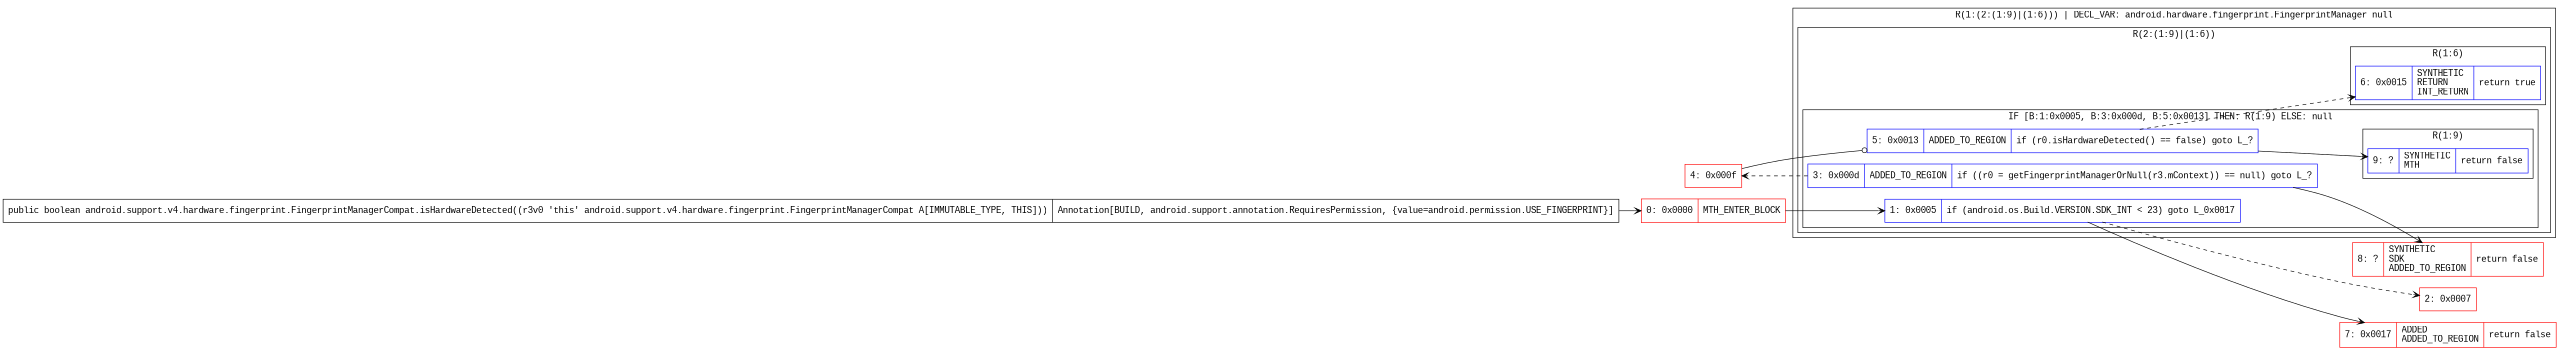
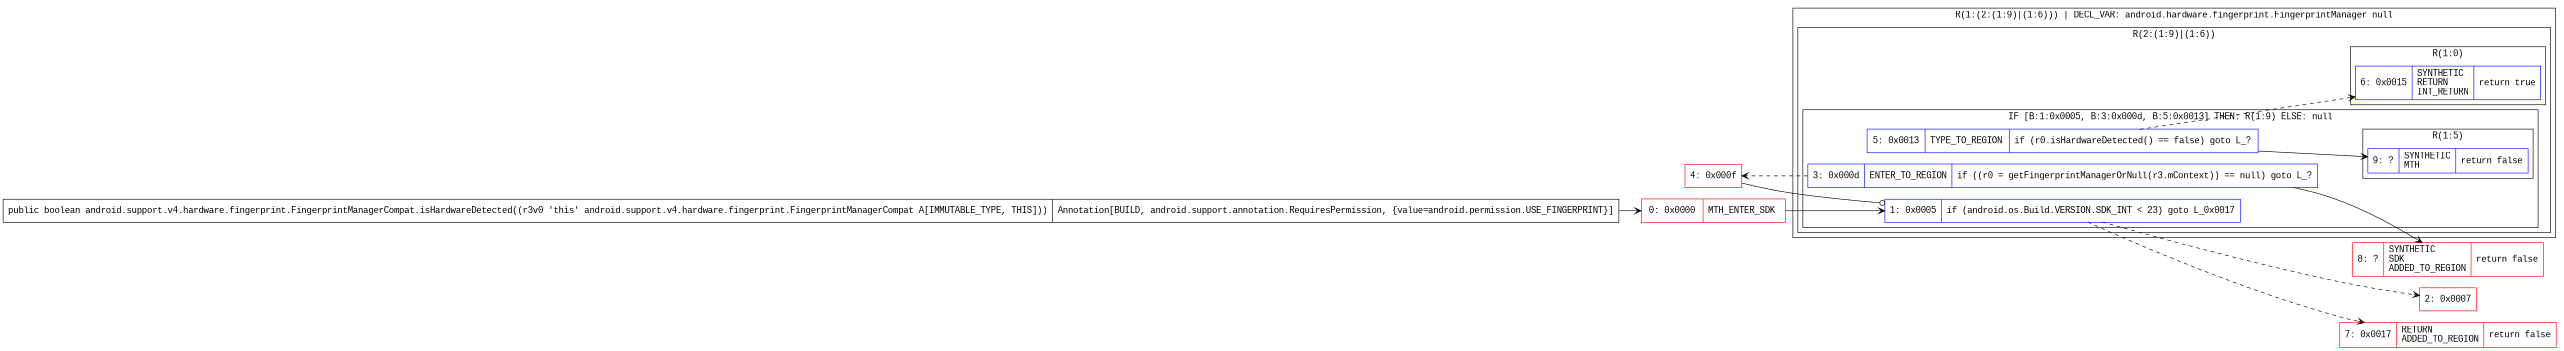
cluster "R(1:6)": label "R(1:6)" -> "R(1:0)"
cluster "R(1:9)": label "R(1:9)" -> "R(1:5)"
node "5: 0x0013": text "ADDED_TO_REGION" -> "TYPE_TO_REGION"
edge "4: 0x000f" -> "5: 0x0013": now "4: 0x000f" -> "1: 0x0005"
node "3: 0x000d": text "ADDED_TO_REGION" -> "ENTER_TO_REGION"
node "0: 0x0000": text "MTH_ENTER_BLOCK" -> "MTH_ENTER_SDK"
edge "1: 0x0005" -> "7: 0x0017": style solid -> dashed
node "7: 0x0017": text "ADDED" -> "RETURN"
